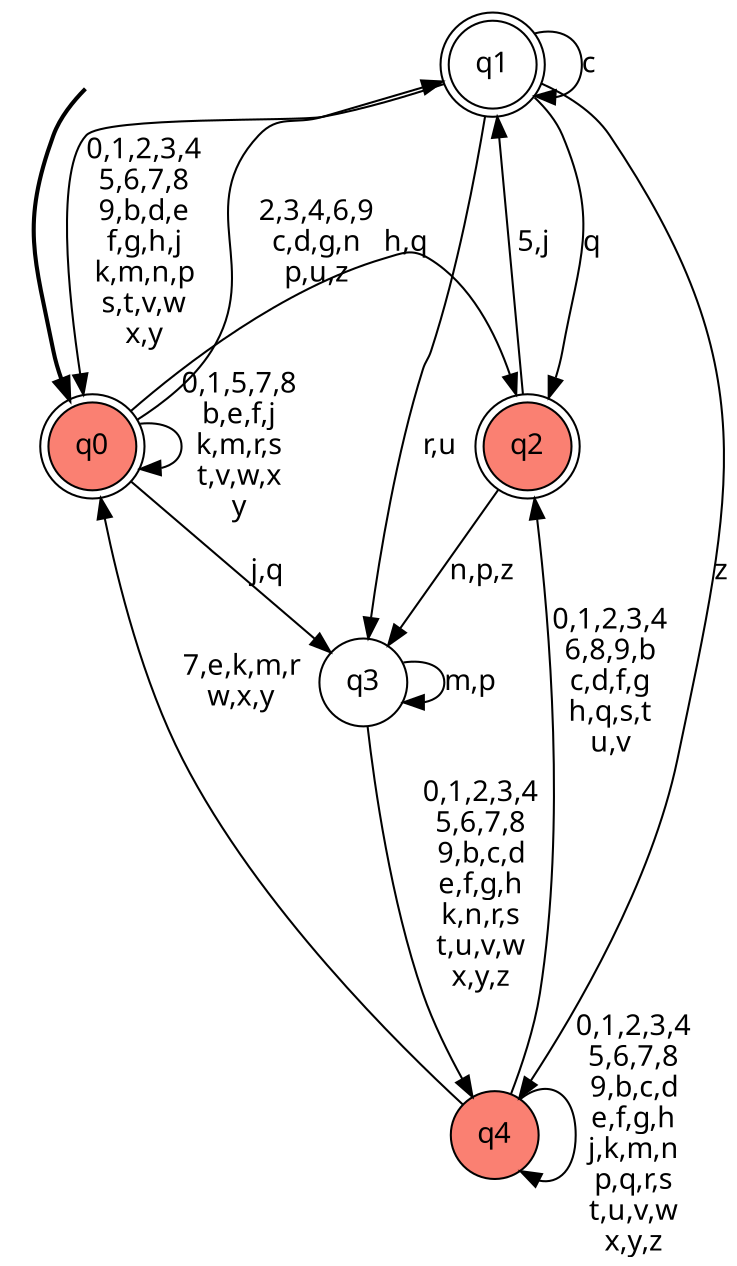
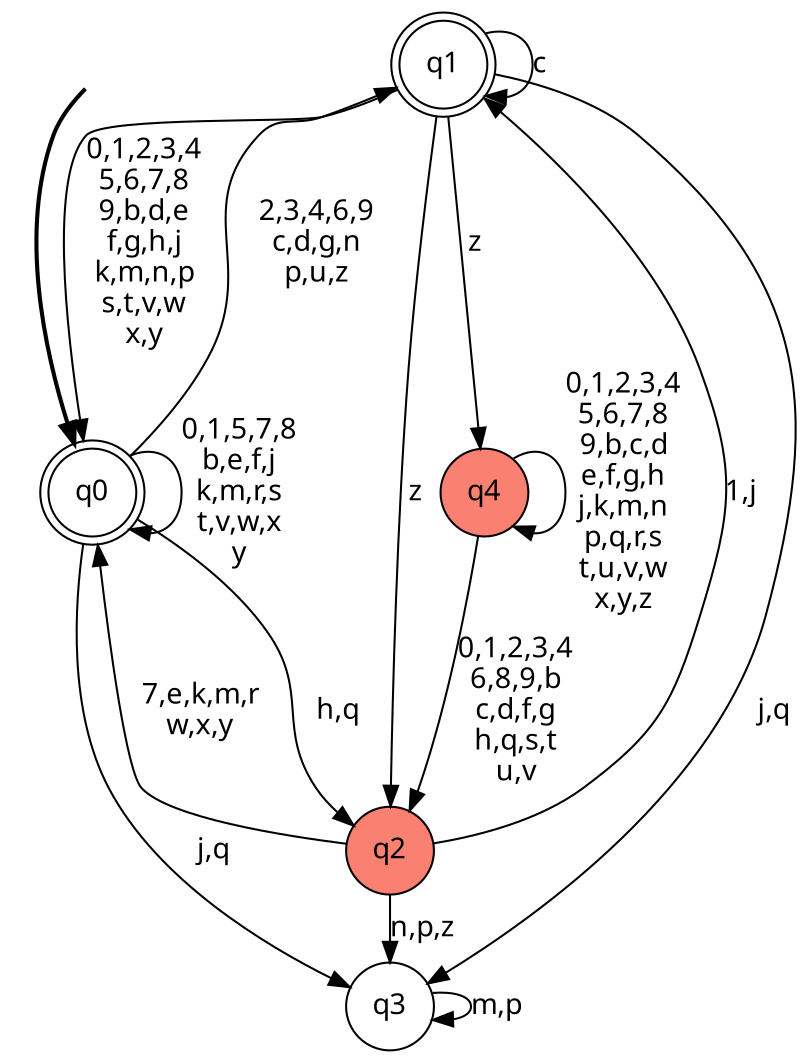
edge "q2" -> "q1": label "5,j" -> "1,j"
edge "q1" -> "q2": label "q" -> "z"
node "q0": fillcolor salmon -> white
edge "q1" -> "q3": label "r,u" -> "j,q"
node "q2": shape doublecircle -> circle
edge "q4" -> "q0": now "q2" -> "q0"
edge "q3" -> "q4": removed, label "0,1,2,3,4 5,6,7,8 9,b,c,d e,f,g,h k,n,r,s t,u,v,w x,y,z"
